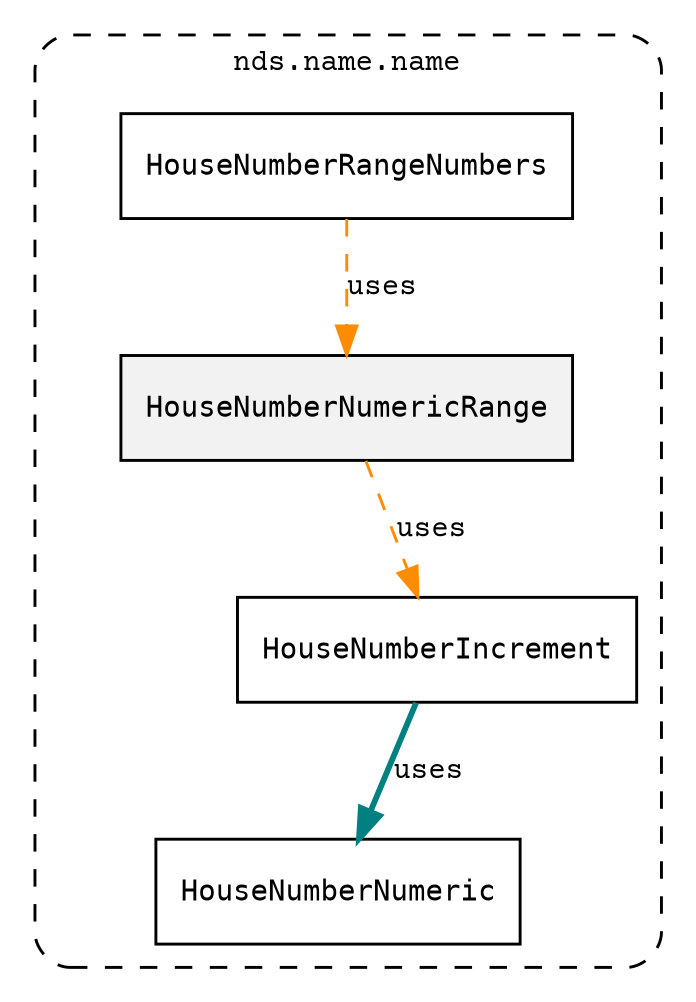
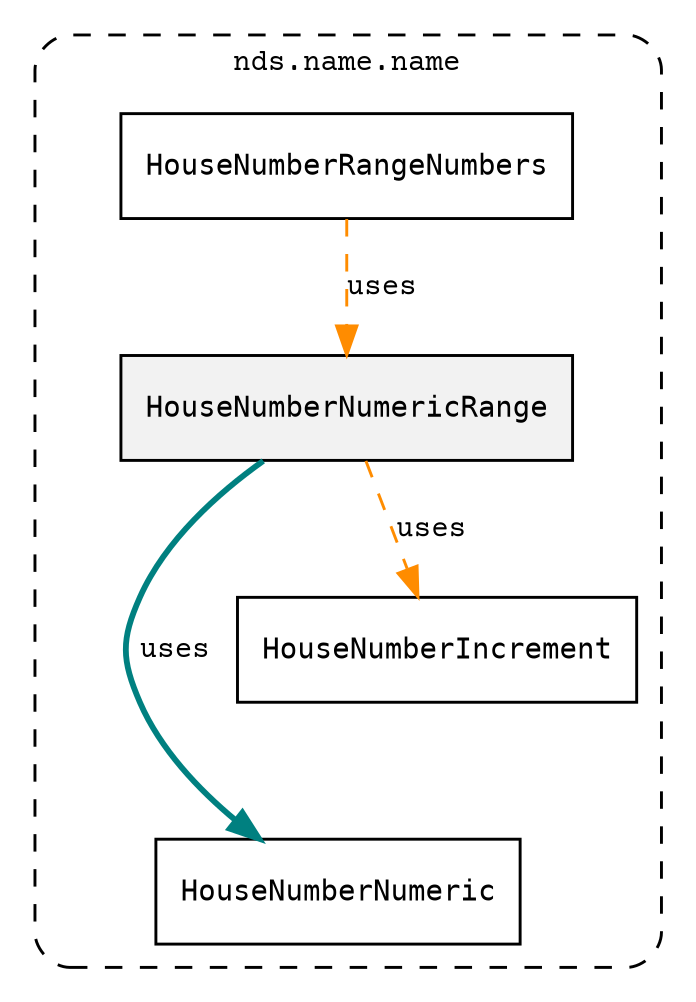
edge "HouseNumberIncrement" -> "HouseNumberNumeric": now "HouseNumberNumericRange" -> "HouseNumberNumeric"
